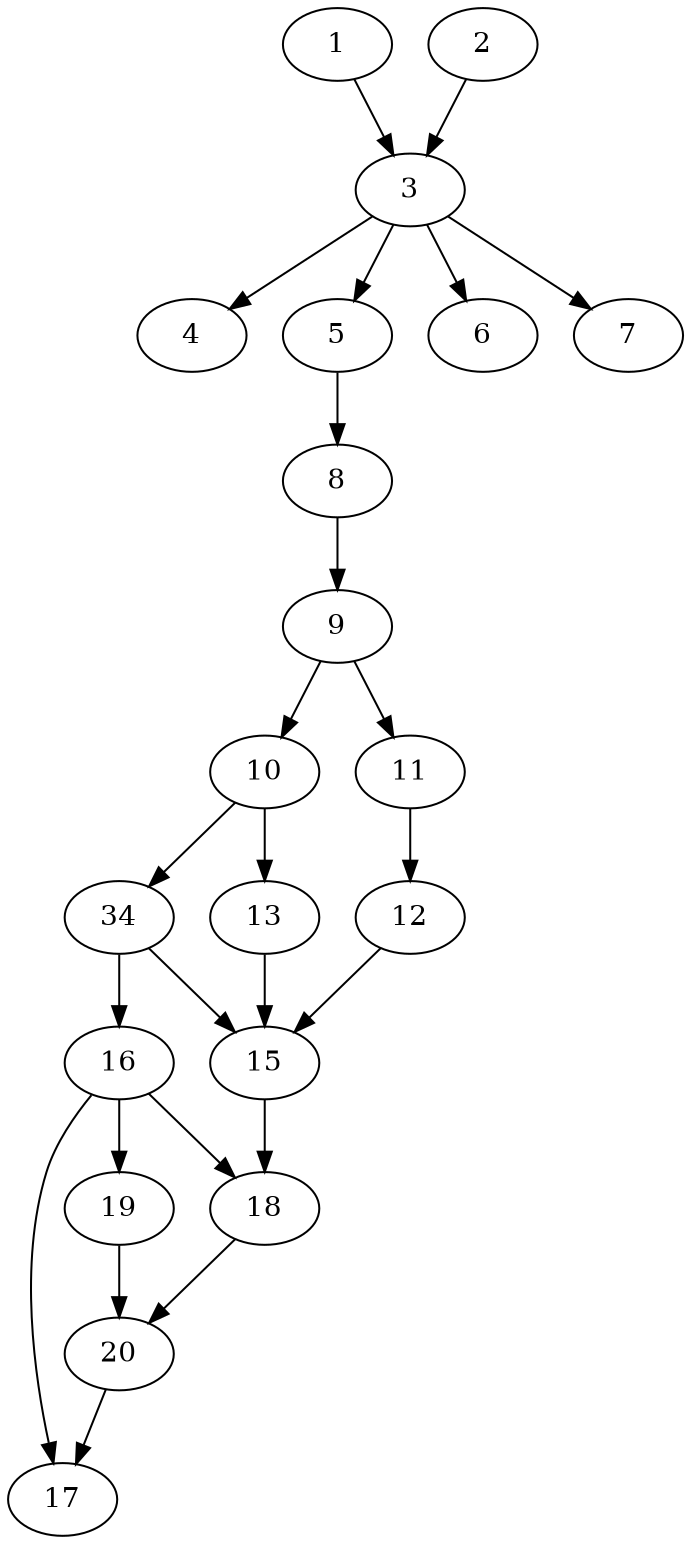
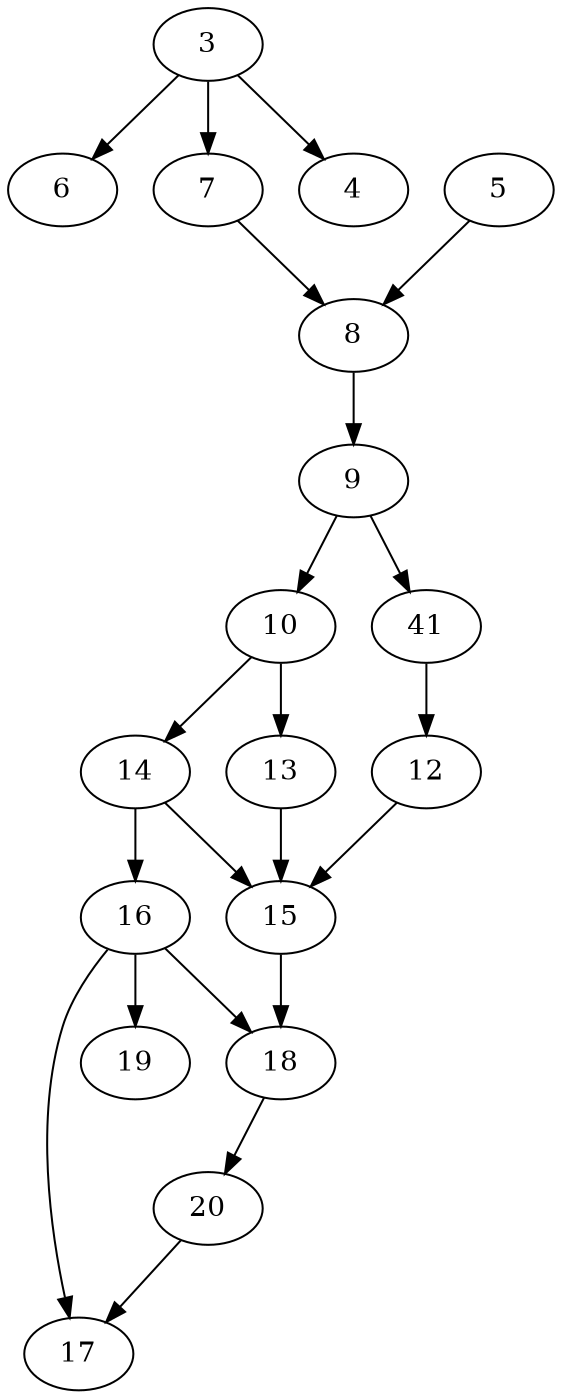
node "1": removed
node "2": removed
edge "3" -> "5": removed
edge "7" -> "8": added
node "11": label "11" -> "41"
node "34": label "34" -> "14"
edge "19" -> "20": removed
